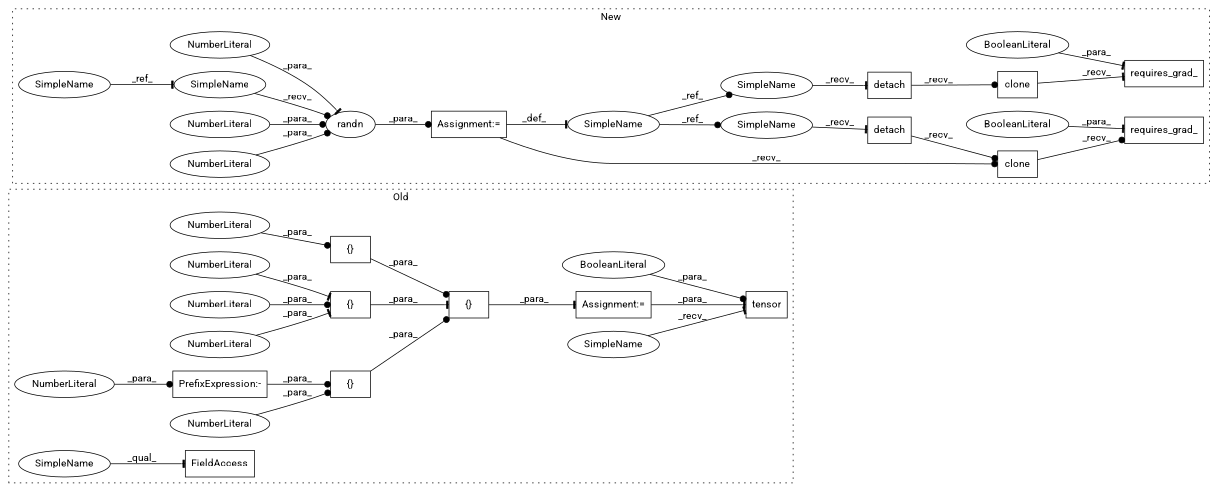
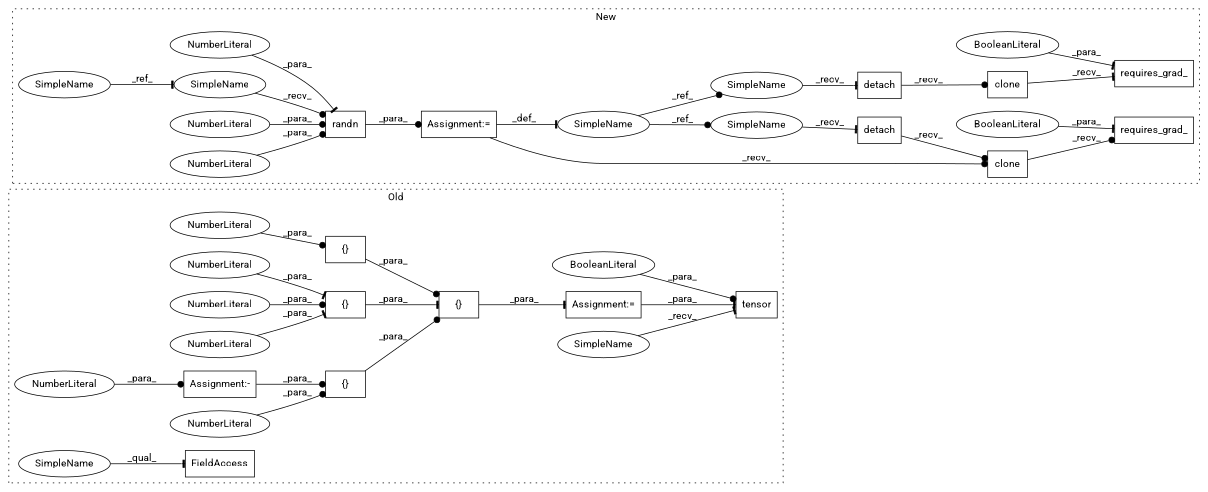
node "randn": shape ellipse -> box
node "PrefixExpression:-": label "PrefixExpression:-" -> "Assignment:-"
